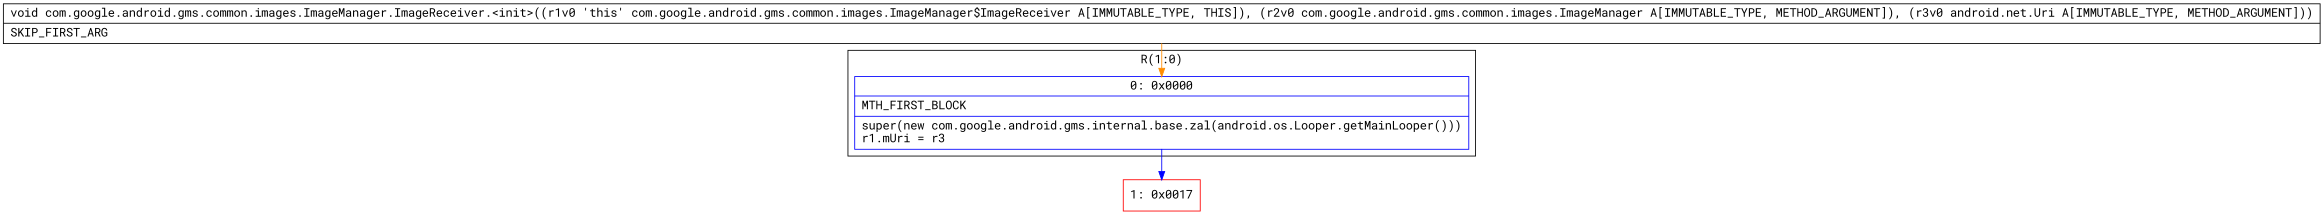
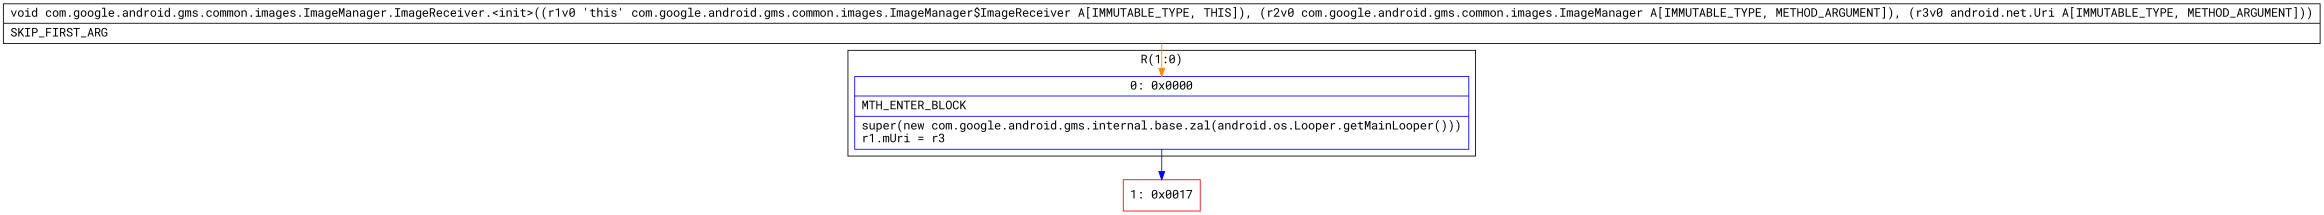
node "0: 0x0000": text "MTH_FIRST_BLOCK" -> "MTH_ENTER_BLOCK"
